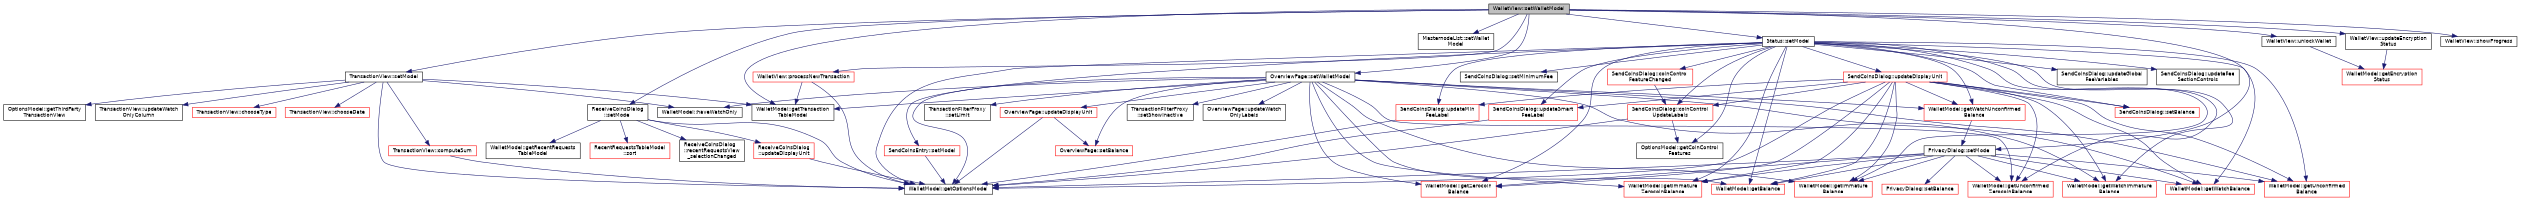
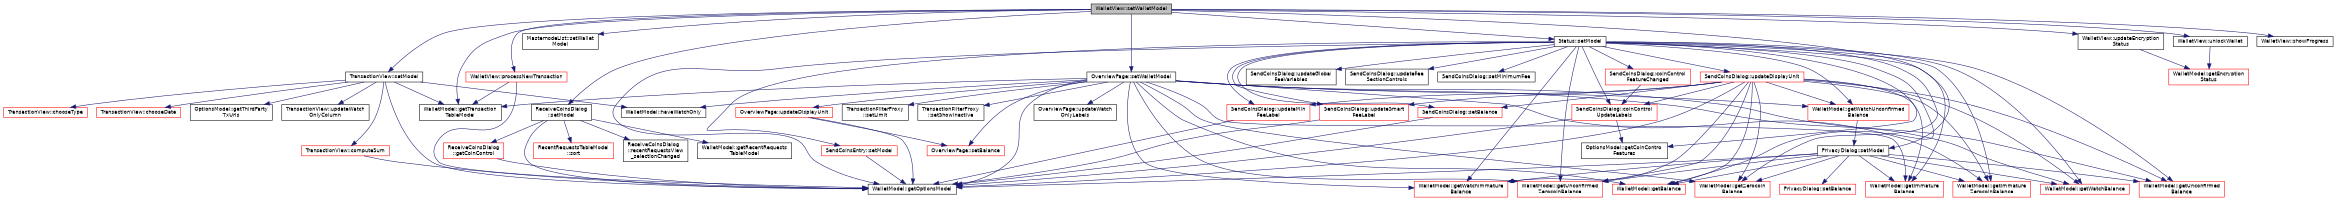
node "OptionsModel::getThirdParty TransactionView": label "OptionsModel::getThirdParty TransactionView" -> "OptionsModel::getThirdParty TxUrls"
node "ReceiveCoinsDialog ::updateDisplayUnit": label "ReceiveCoinsDialog ::updateDisplayUnit" -> "ReceiveCoinsDialog ::getCoinControl"
edge "SendCoinsDialog::setBalance" -> "WalletModel::getOptionsModel": added
